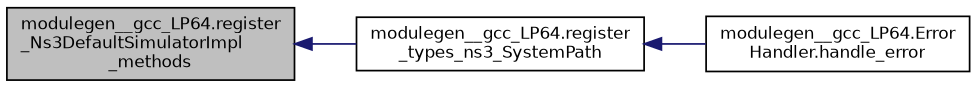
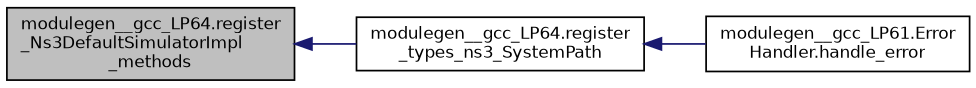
node "modulegen__gcc_LP64.Error Handler.handle_error": label "modulegen__gcc_LP64.Error Handler.handle_error" -> "modulegen__gcc_LP61.Error Handler.handle_error"
